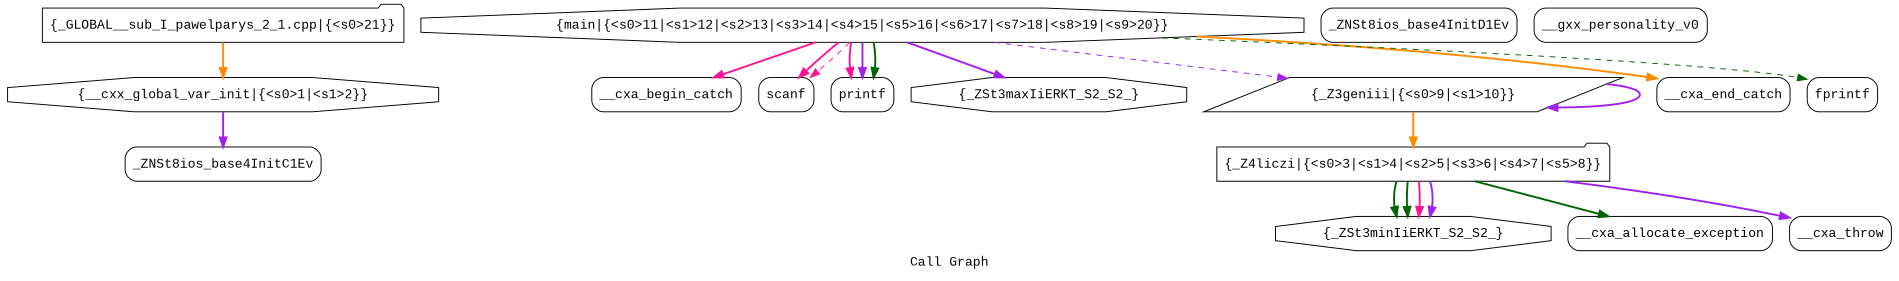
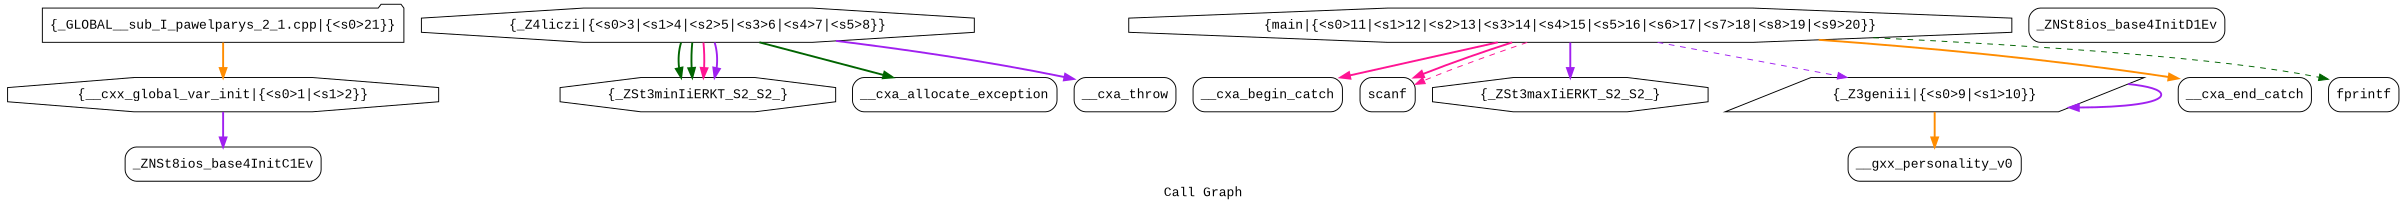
node "printf": removed
edge "{_Z3geniii|{<s0>9|<s1>10}}" -> "{_Z4liczi|{<s0>3|<s1>4|<s2>5|<s3>6|<s4>7|<s5>8}}": now "{_Z3geniii|{<s0>9|<s1>10}}" -> "__gxx_personality_v0"
node "{_Z4liczi|{<s0>3|<s1>4|<s2>5|<s3>6|<s4>7|<s5>8}}": shape folder -> octagon
